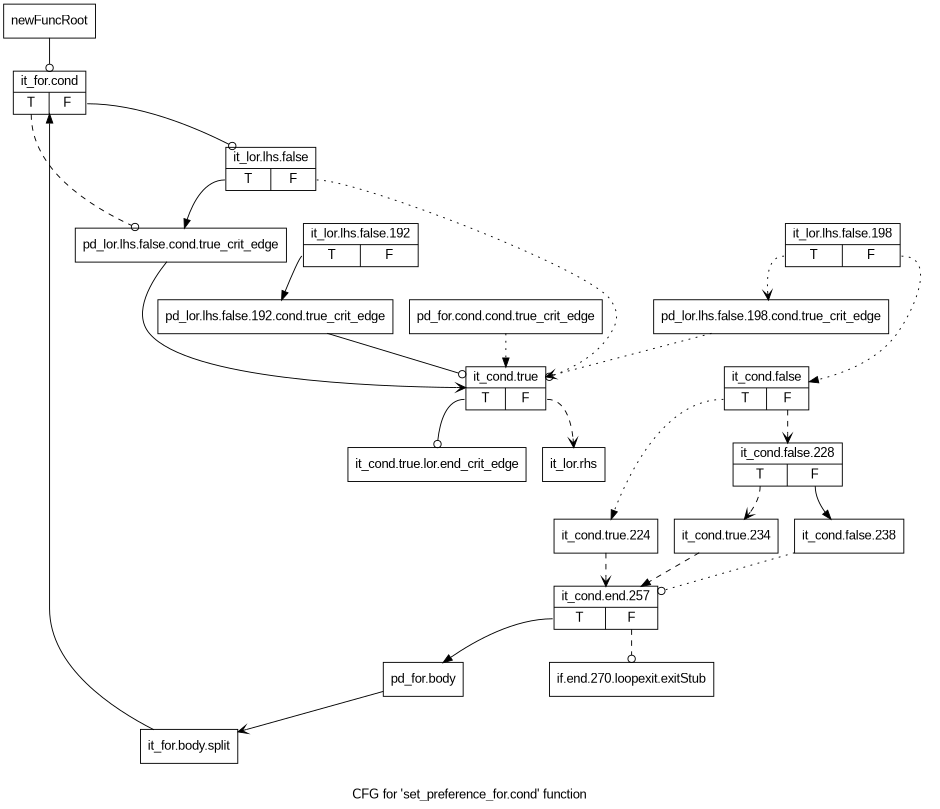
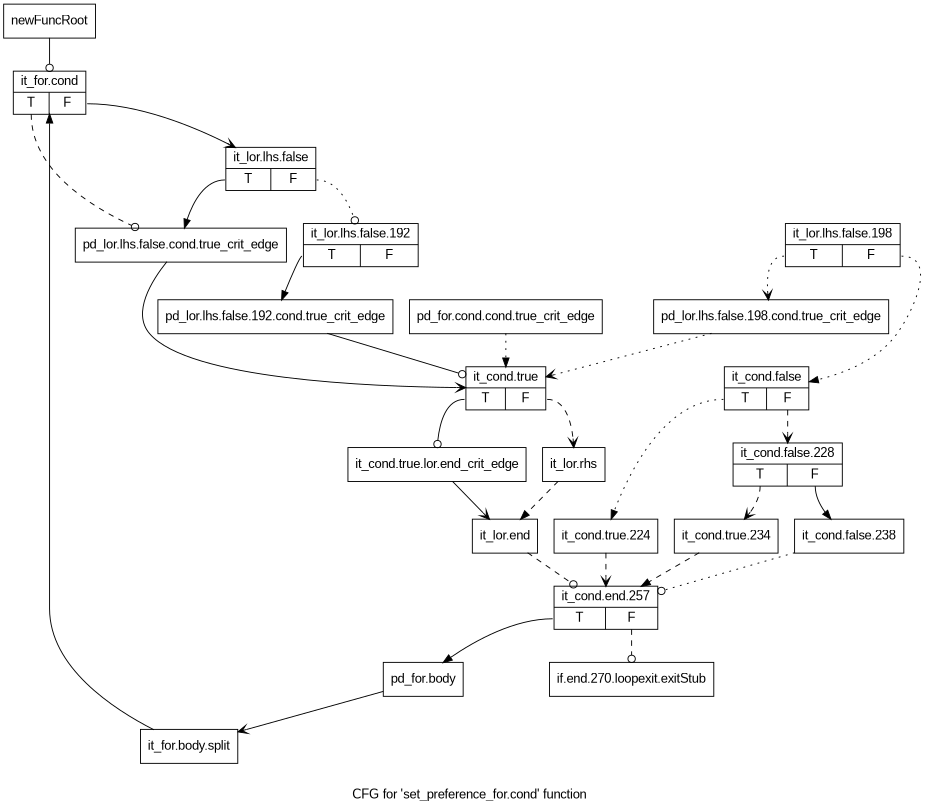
edge "it_for.cond" -> "it_lor.lhs.false": arrowhead odot -> vee
edge "it_lor.lhs.false" -> "it_cond.true": now "it_lor.lhs.false" -> "it_lor.lhs.false.192"
node "it_lor.end": added
